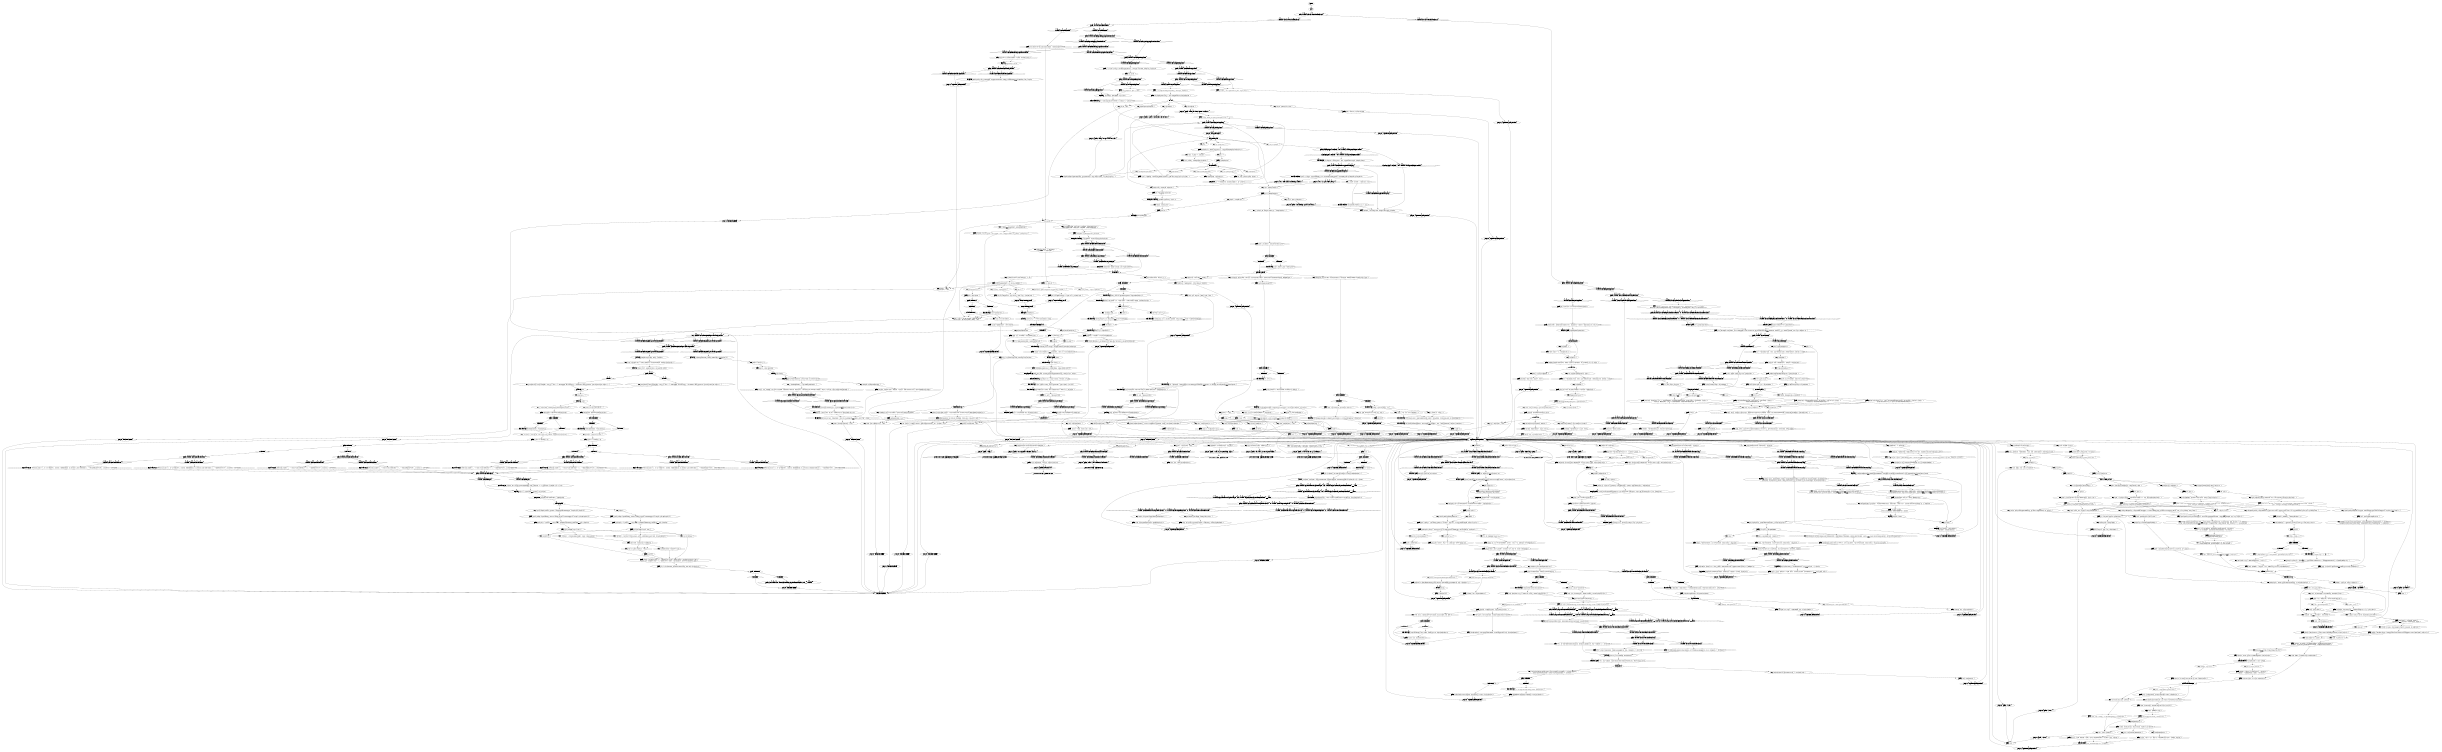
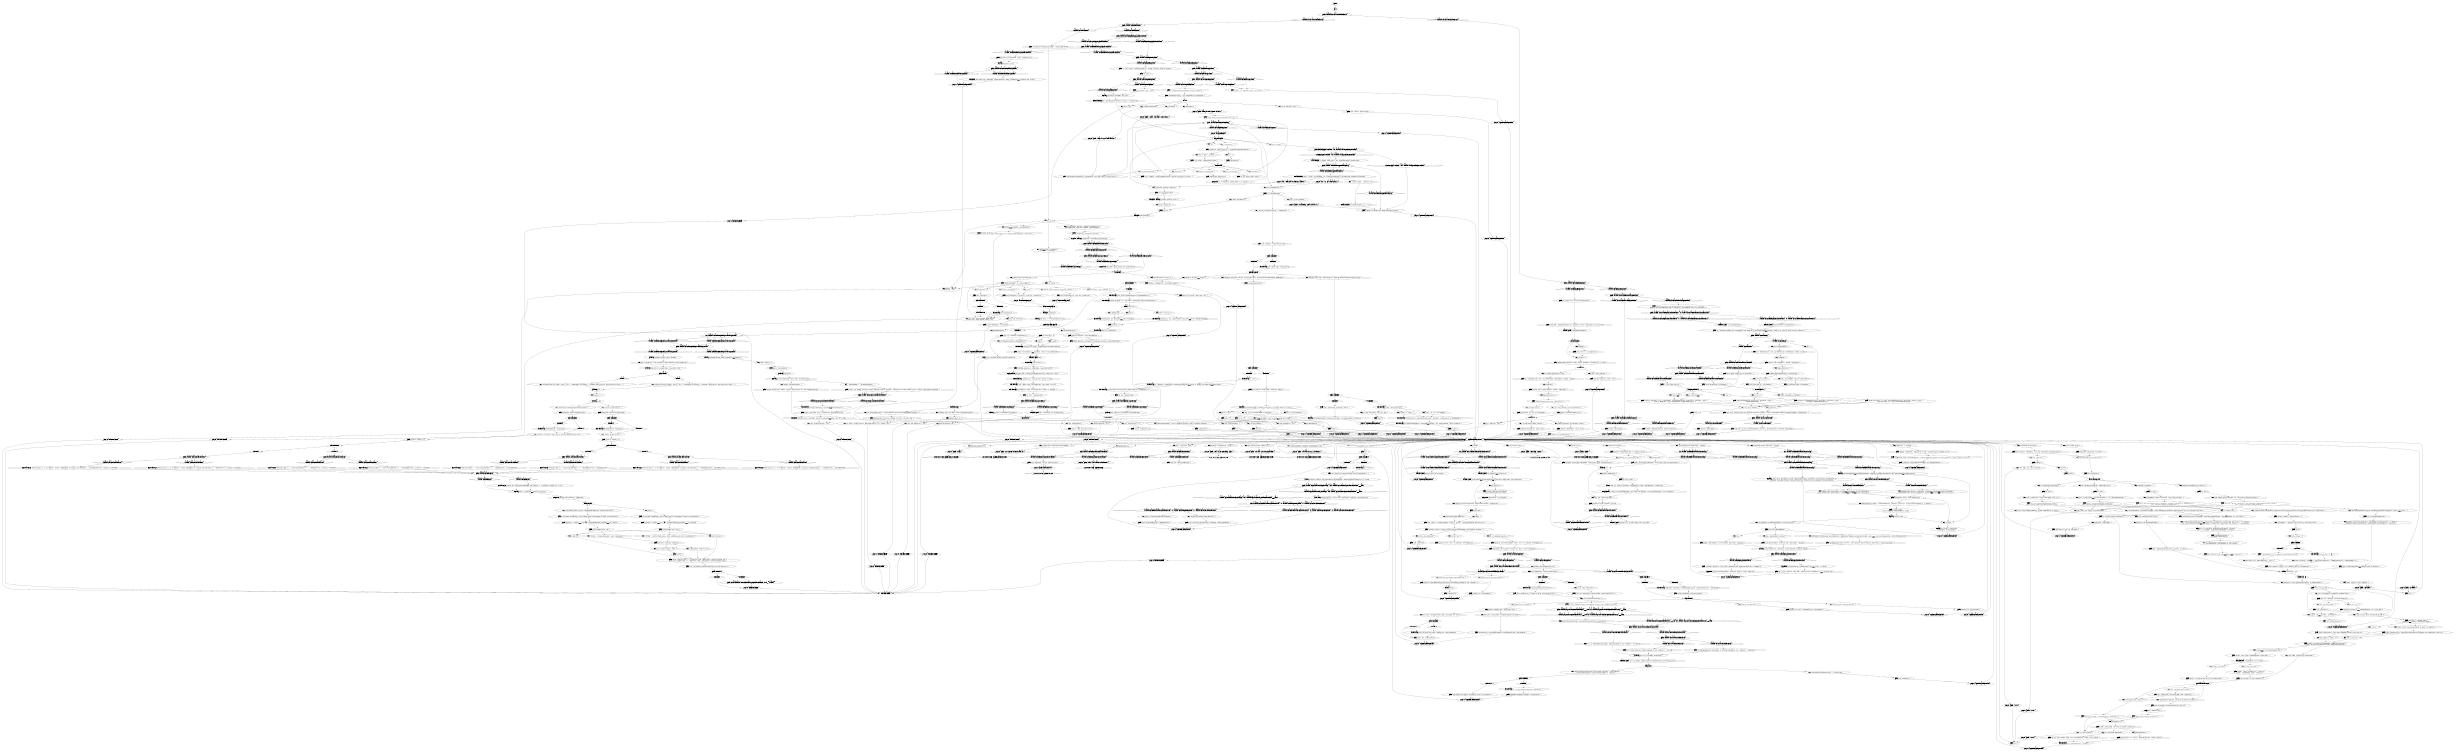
node "Acele: “因为……听着，老兄，为什么会有人做这些事呢？”": added
